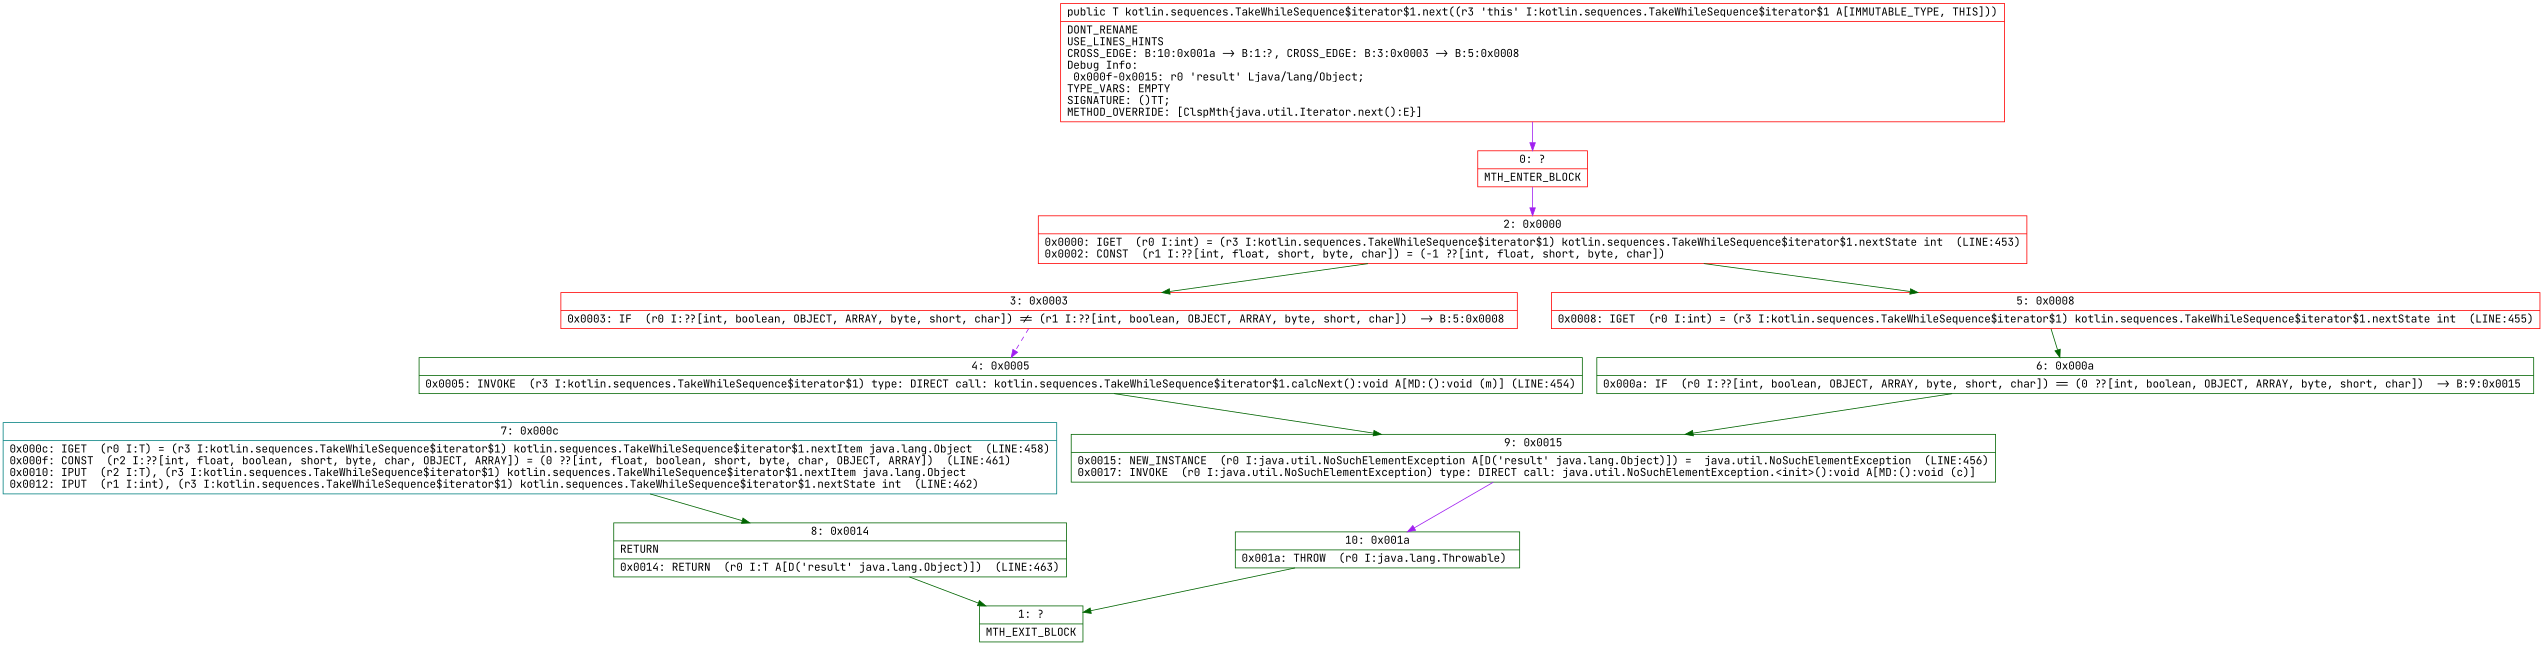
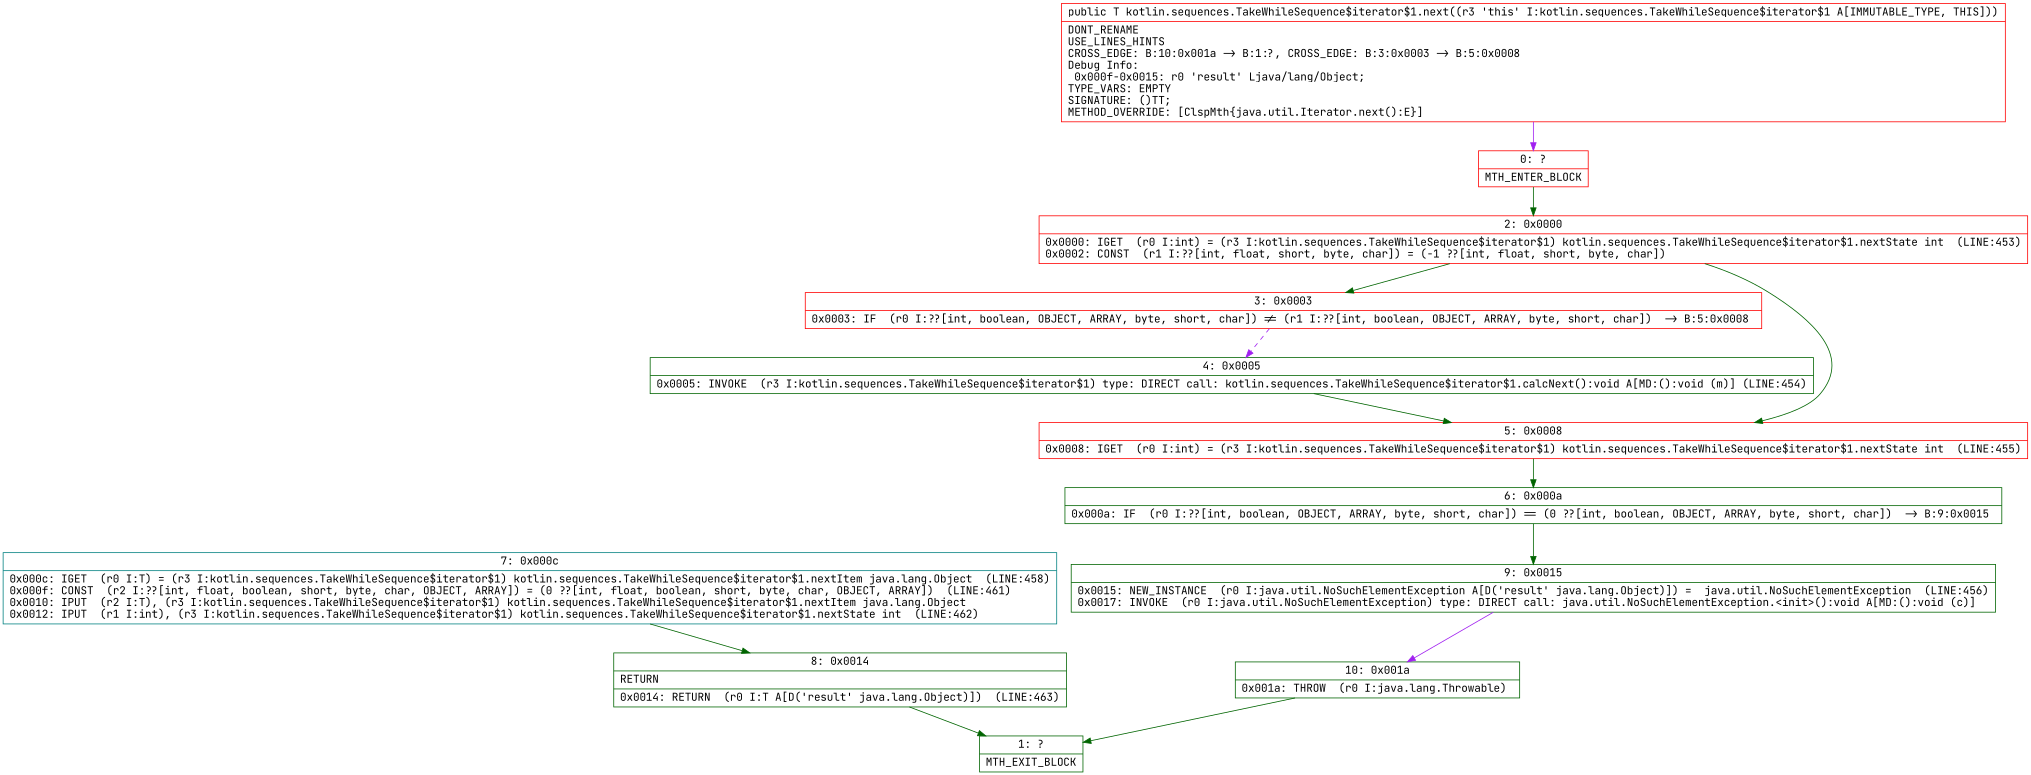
edge "0: ?" -> "2: 0x0000": color purple -> darkgreen
edge "4: 0x0005" -> "9: 0x0015": now "4: 0x0005" -> "5: 0x0008"
